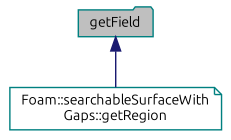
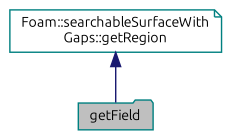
edge "Foam::searchableSurfaceWith Gaps::getRegion" -> "getField": reversed
